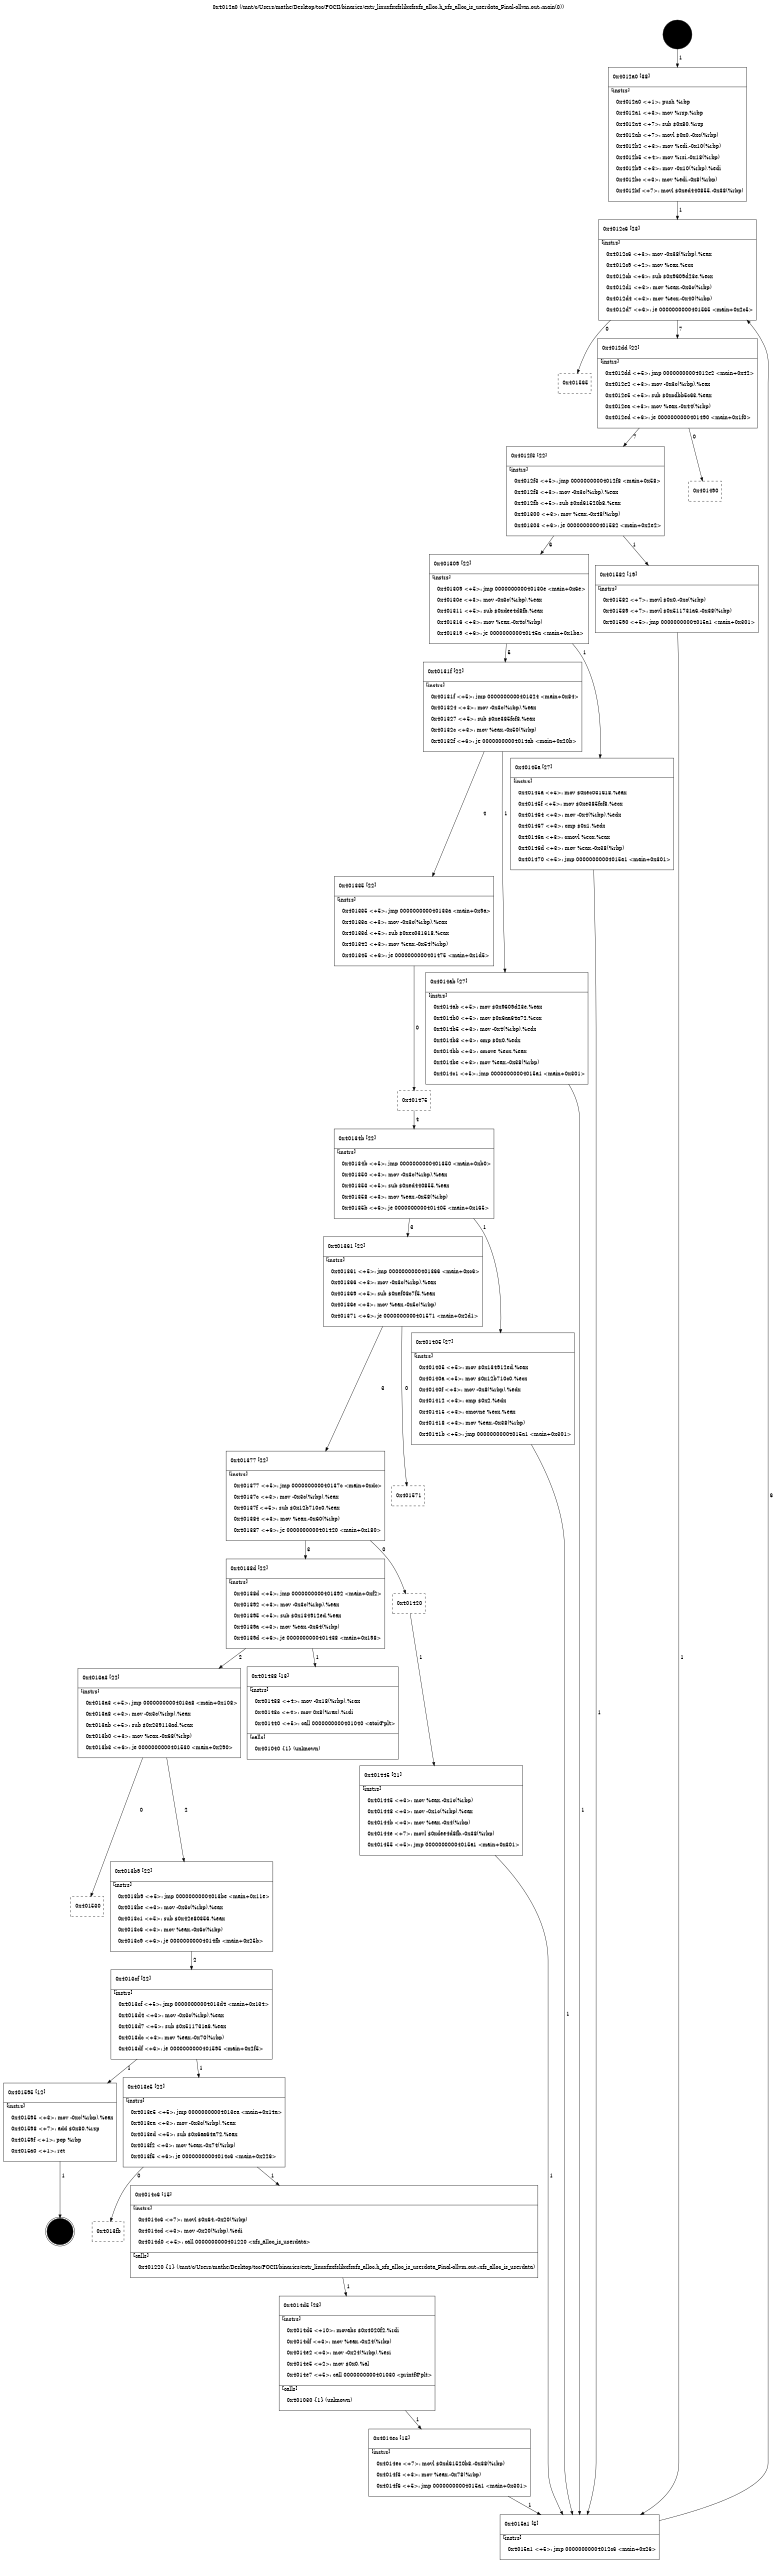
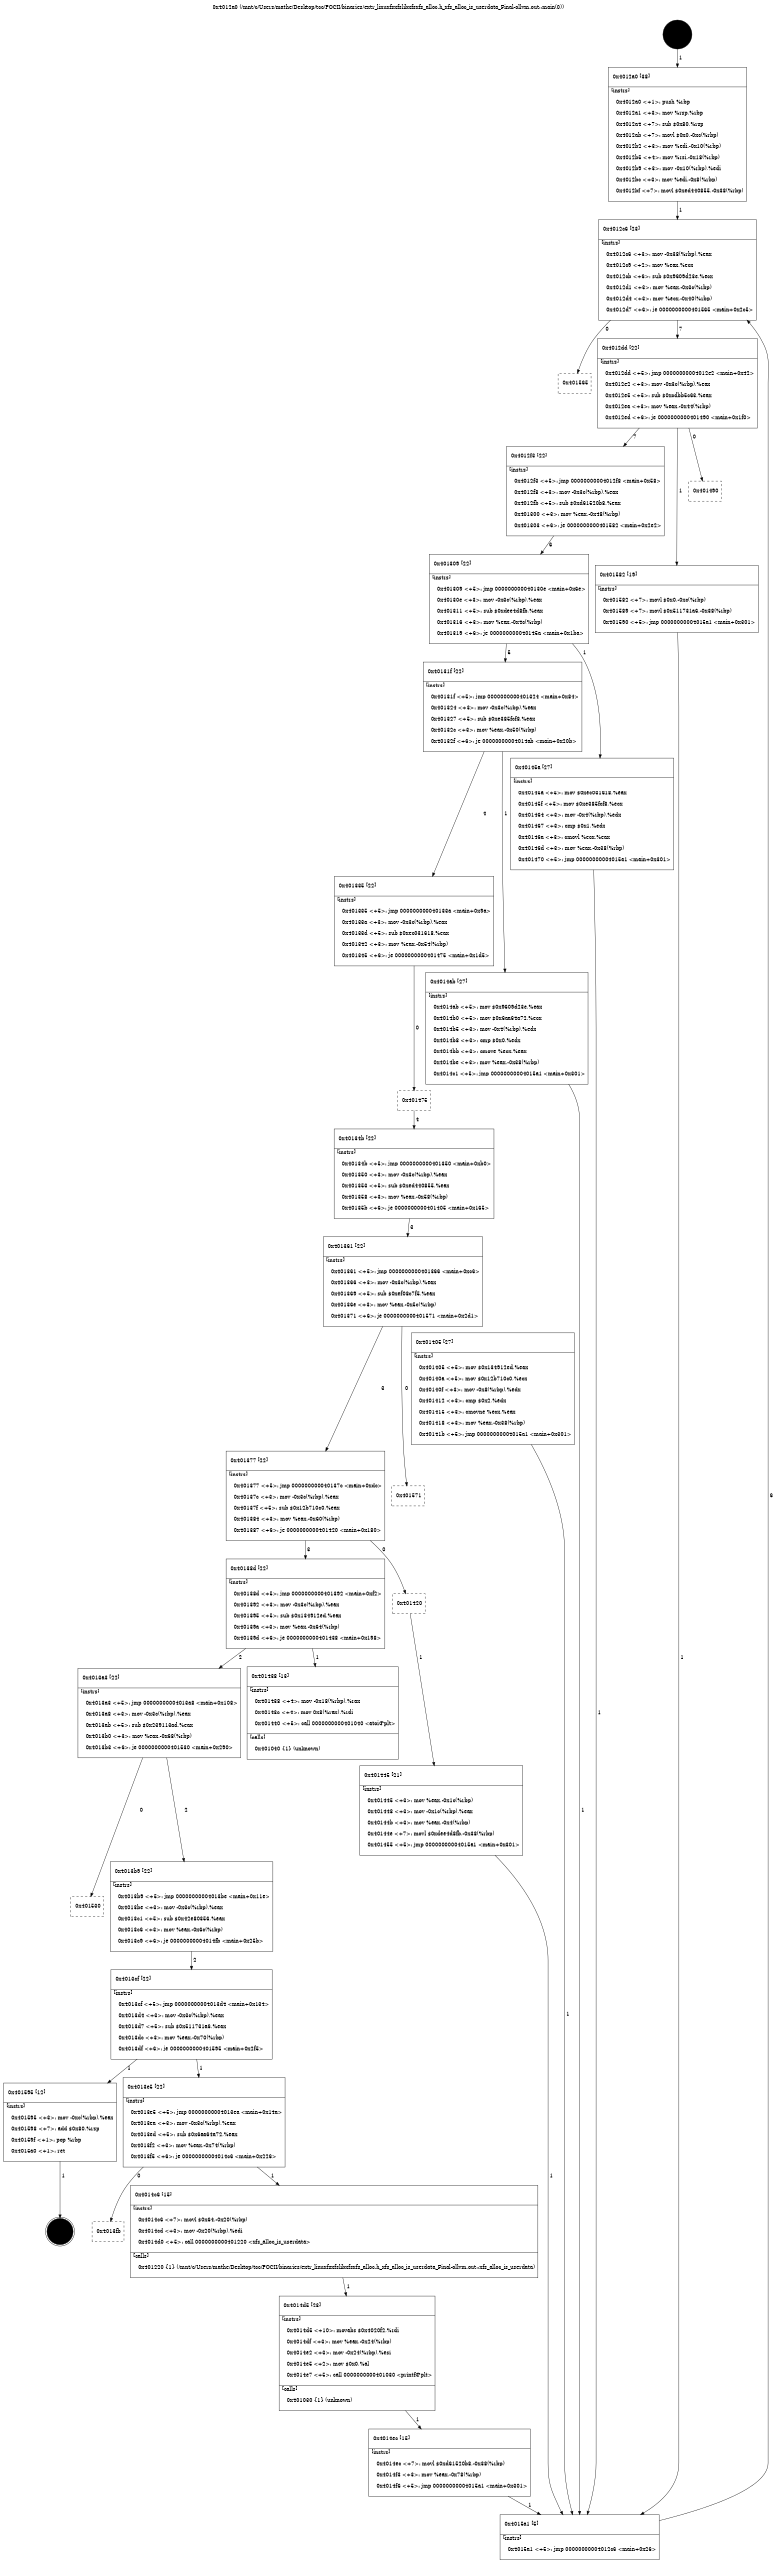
edge "0x4012f3 [22]" -> "0x401582 [19]": now "0x4012dd [22]" -> "0x401582 [19]"
edge "0x40134b [22]" -> "0x401405 [27]": removed, label "1"
